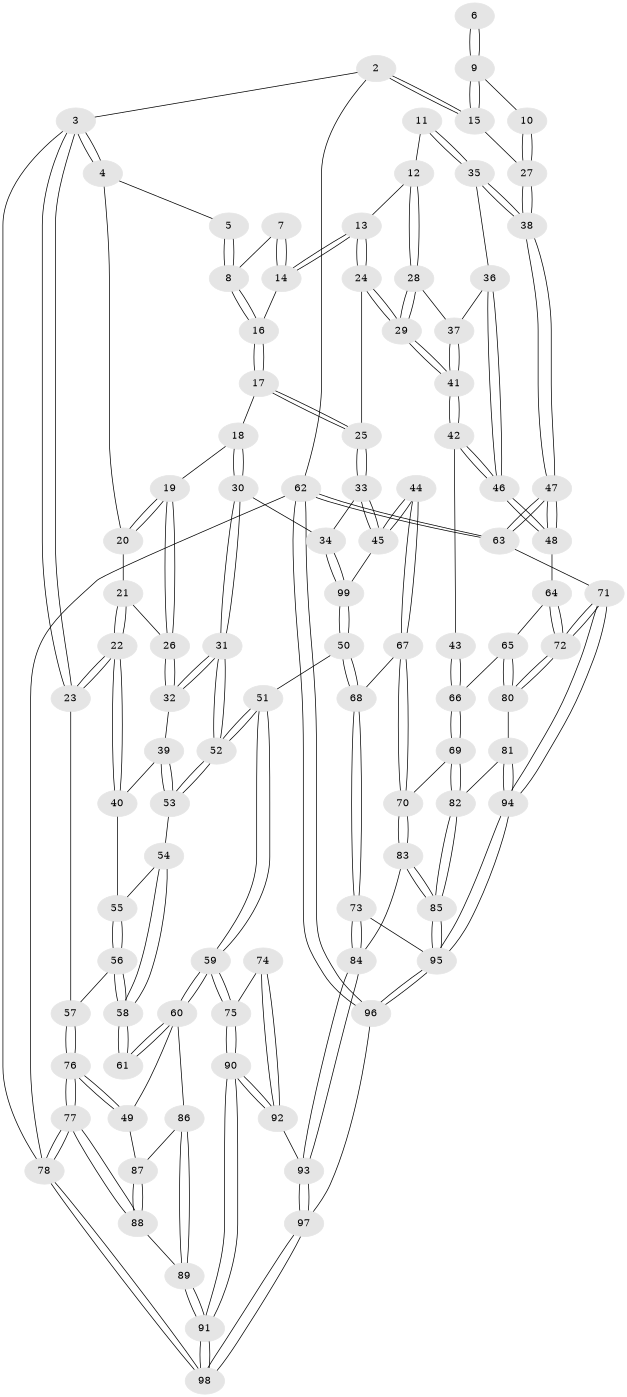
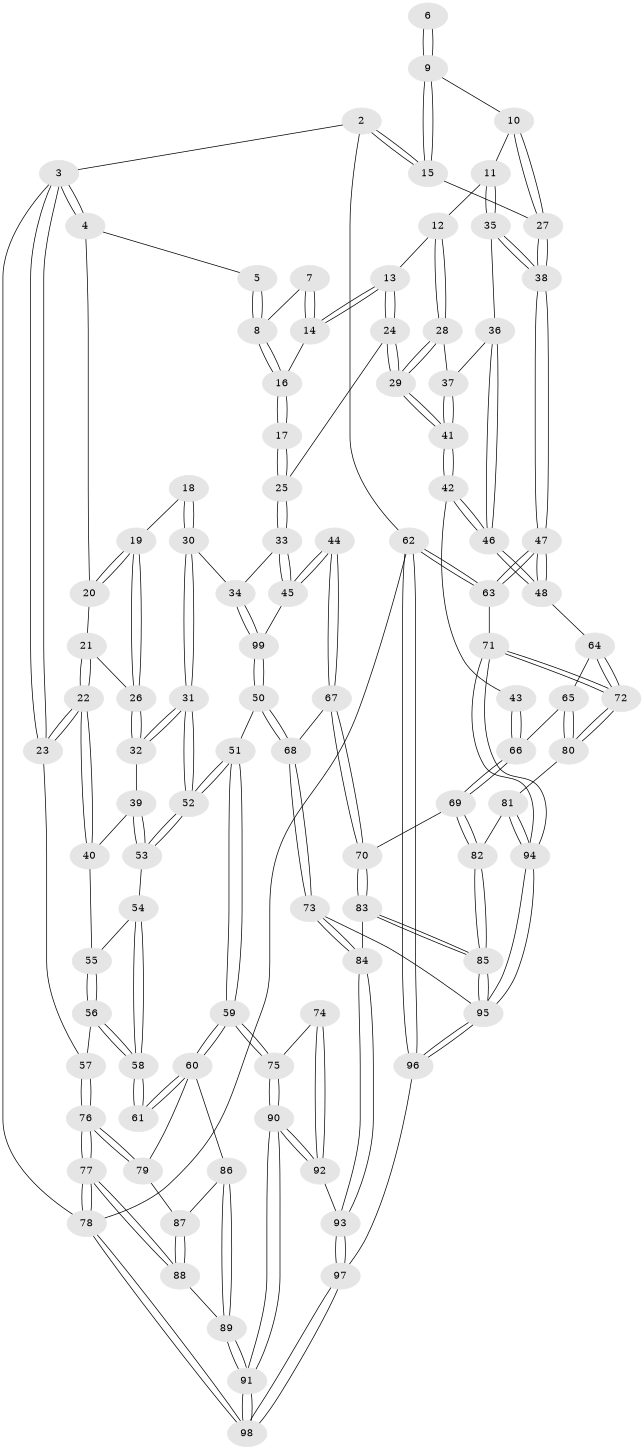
edge "10" -- "11": added
edge "17" -- "18": removed
node "49": label "49" -> "79"
